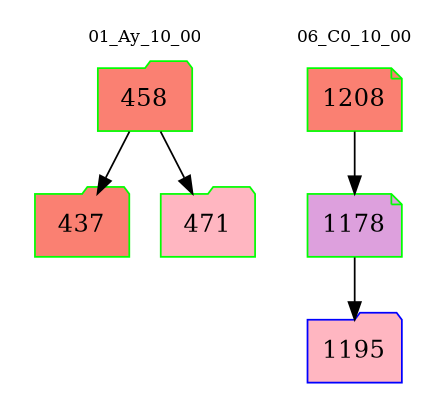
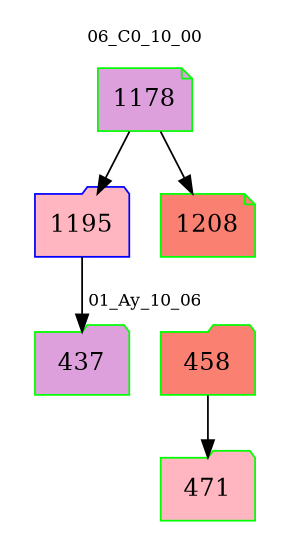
cluster "01_Ay_10_00": label "01_Ay_10_00" -> "01_Ay_10_06"
edge "1208" -> "1178": reversed
edge "458" -> "437": now "1195" -> "437"
node "437": fillcolor salmon -> plum
